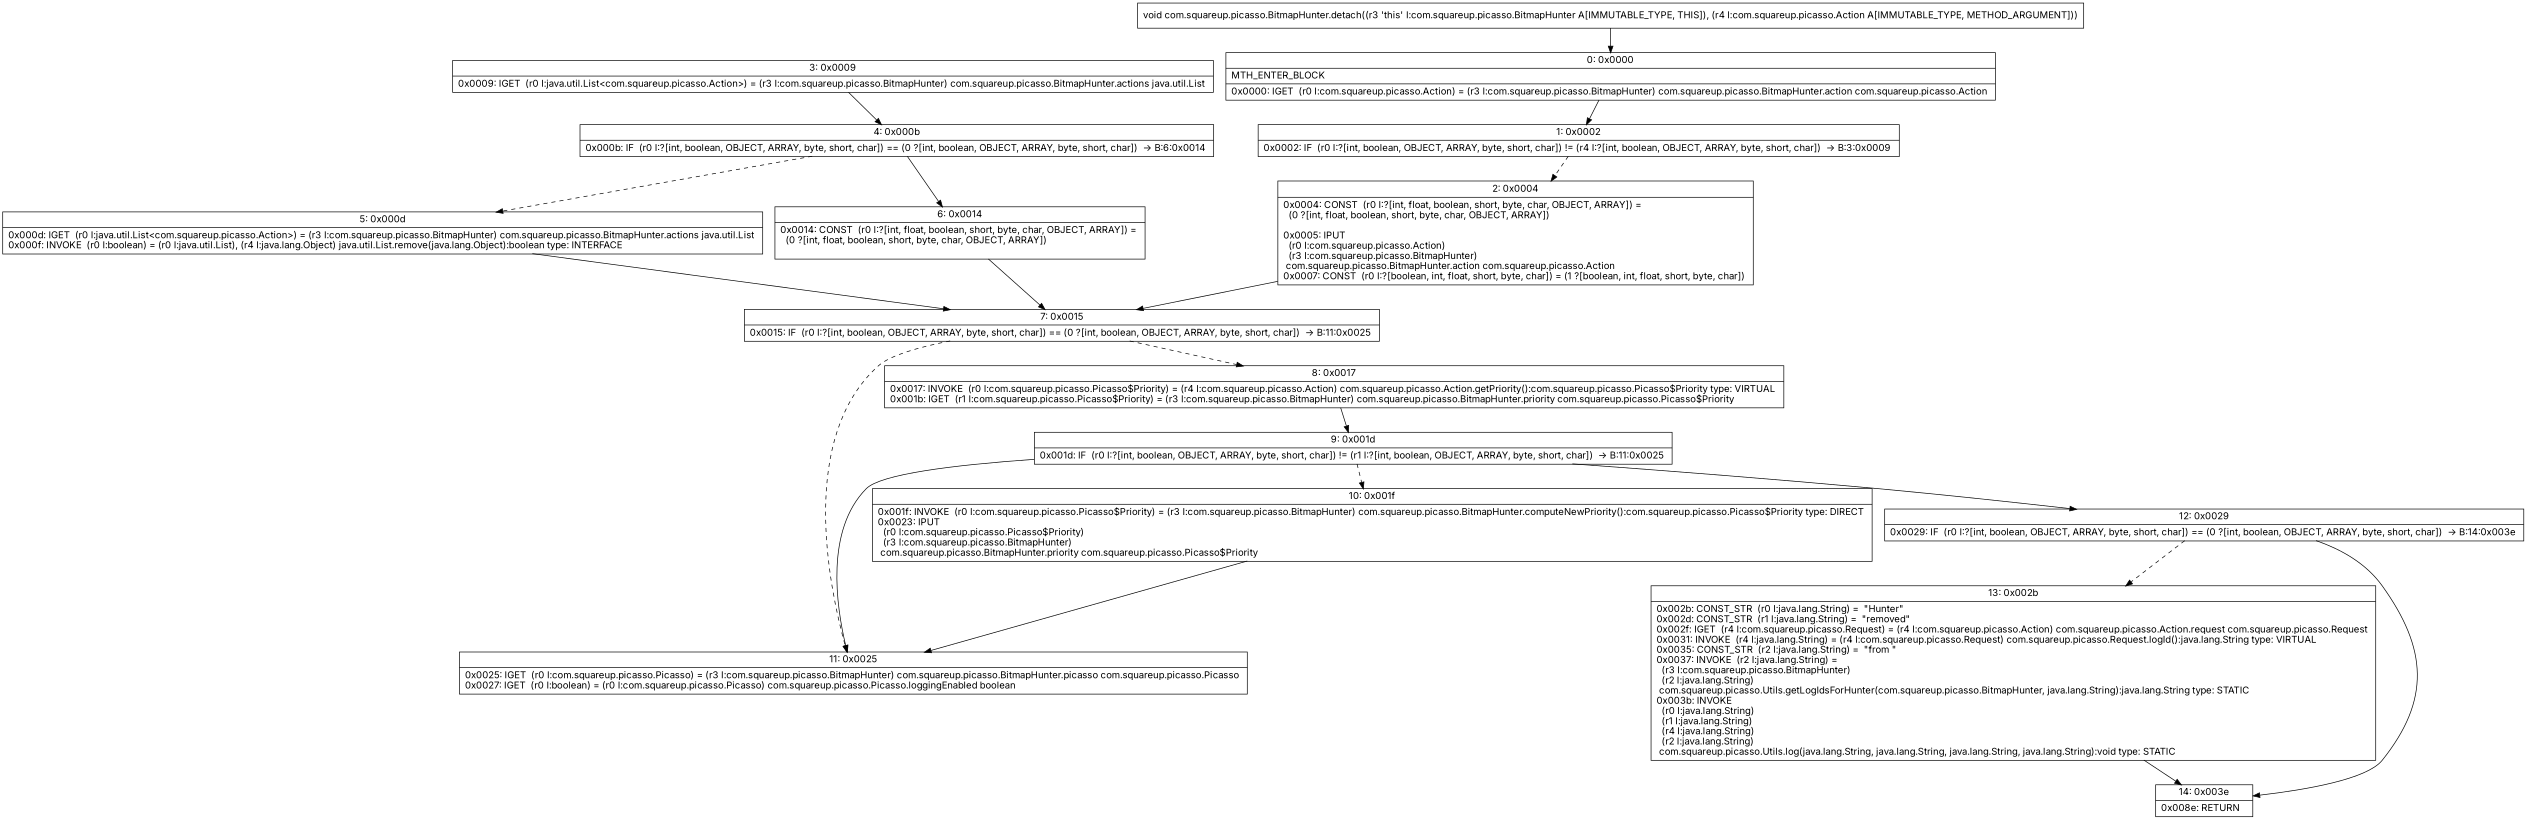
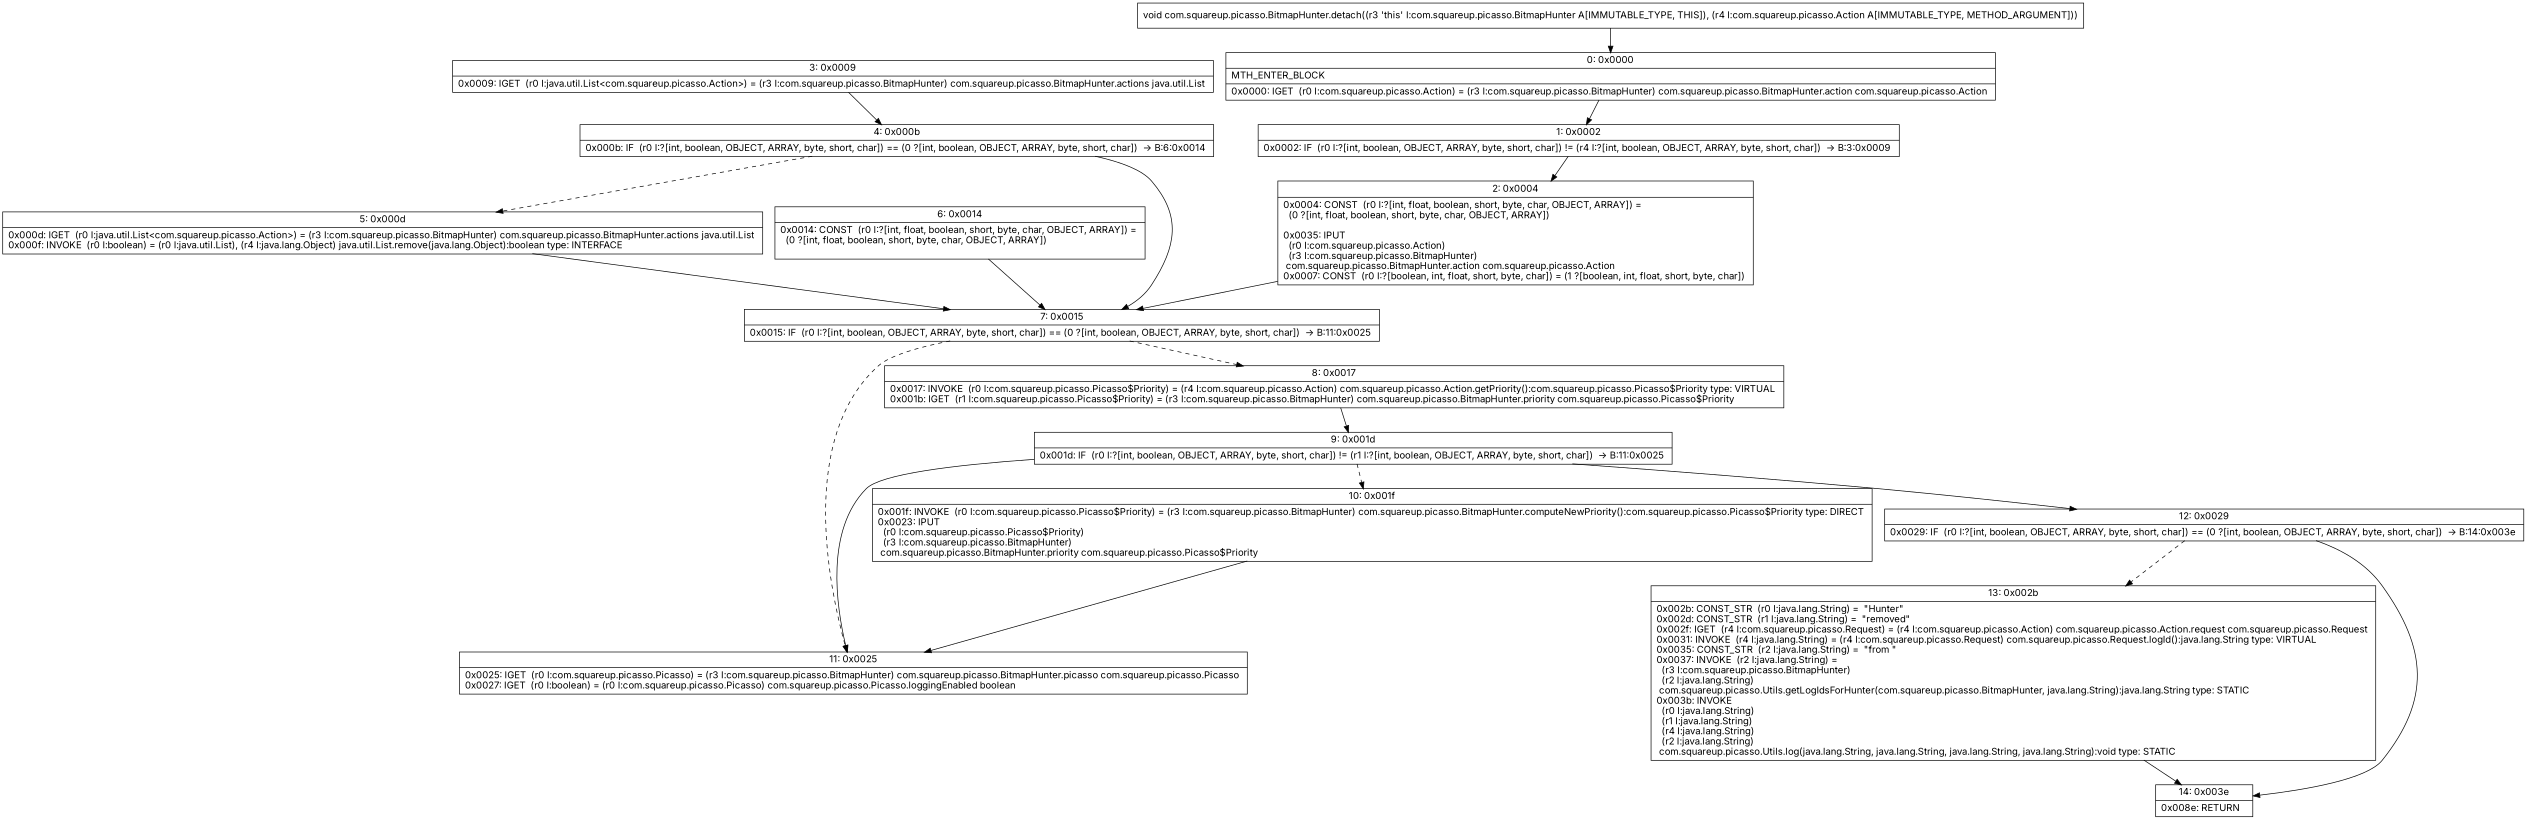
edge "1: 0x0002" -> "2: 0x0004": style dashed -> solid
edge "4: 0x000b" -> "6: 0x0014": now "4: 0x000b" -> "7: 0x0015"
node "2: 0x0004": text "0x0005: IPUT" -> "0x0035: IPUT"
